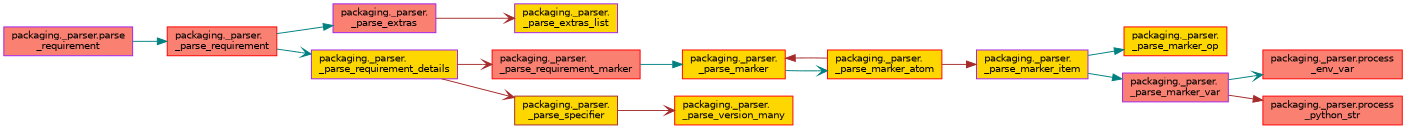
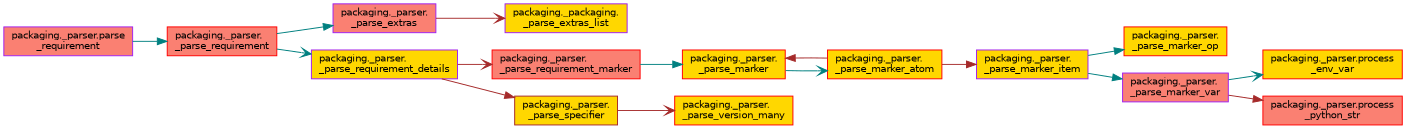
node "packaging._parser. _parse_extras_list": label "packaging._parser. _parse_extras_list" -> "packaging._packaging. _parse_extras_list"
node "packaging._parser.process _env_var": fillcolor salmon -> gold
edge "packaging._parser. _parse_requirement_details" -> "packaging._parser. _parse_specifier": arrowhead vee -> normal
